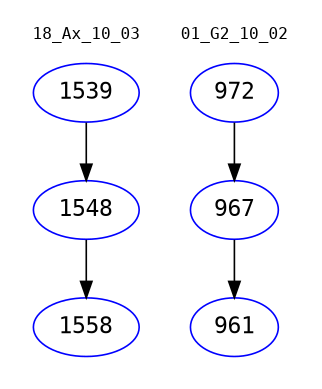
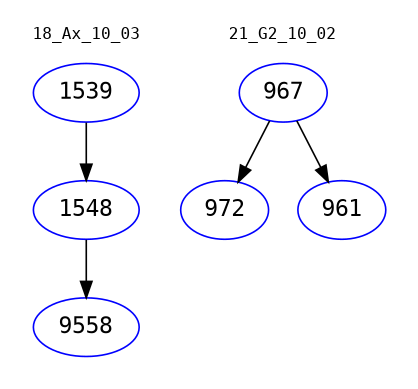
cluster "01_G2_10_02": label "01_G2_10_02" -> "21_G2_10_02"
edge "972" -> "967": reversed
node "1558": label "1558" -> "9558"
